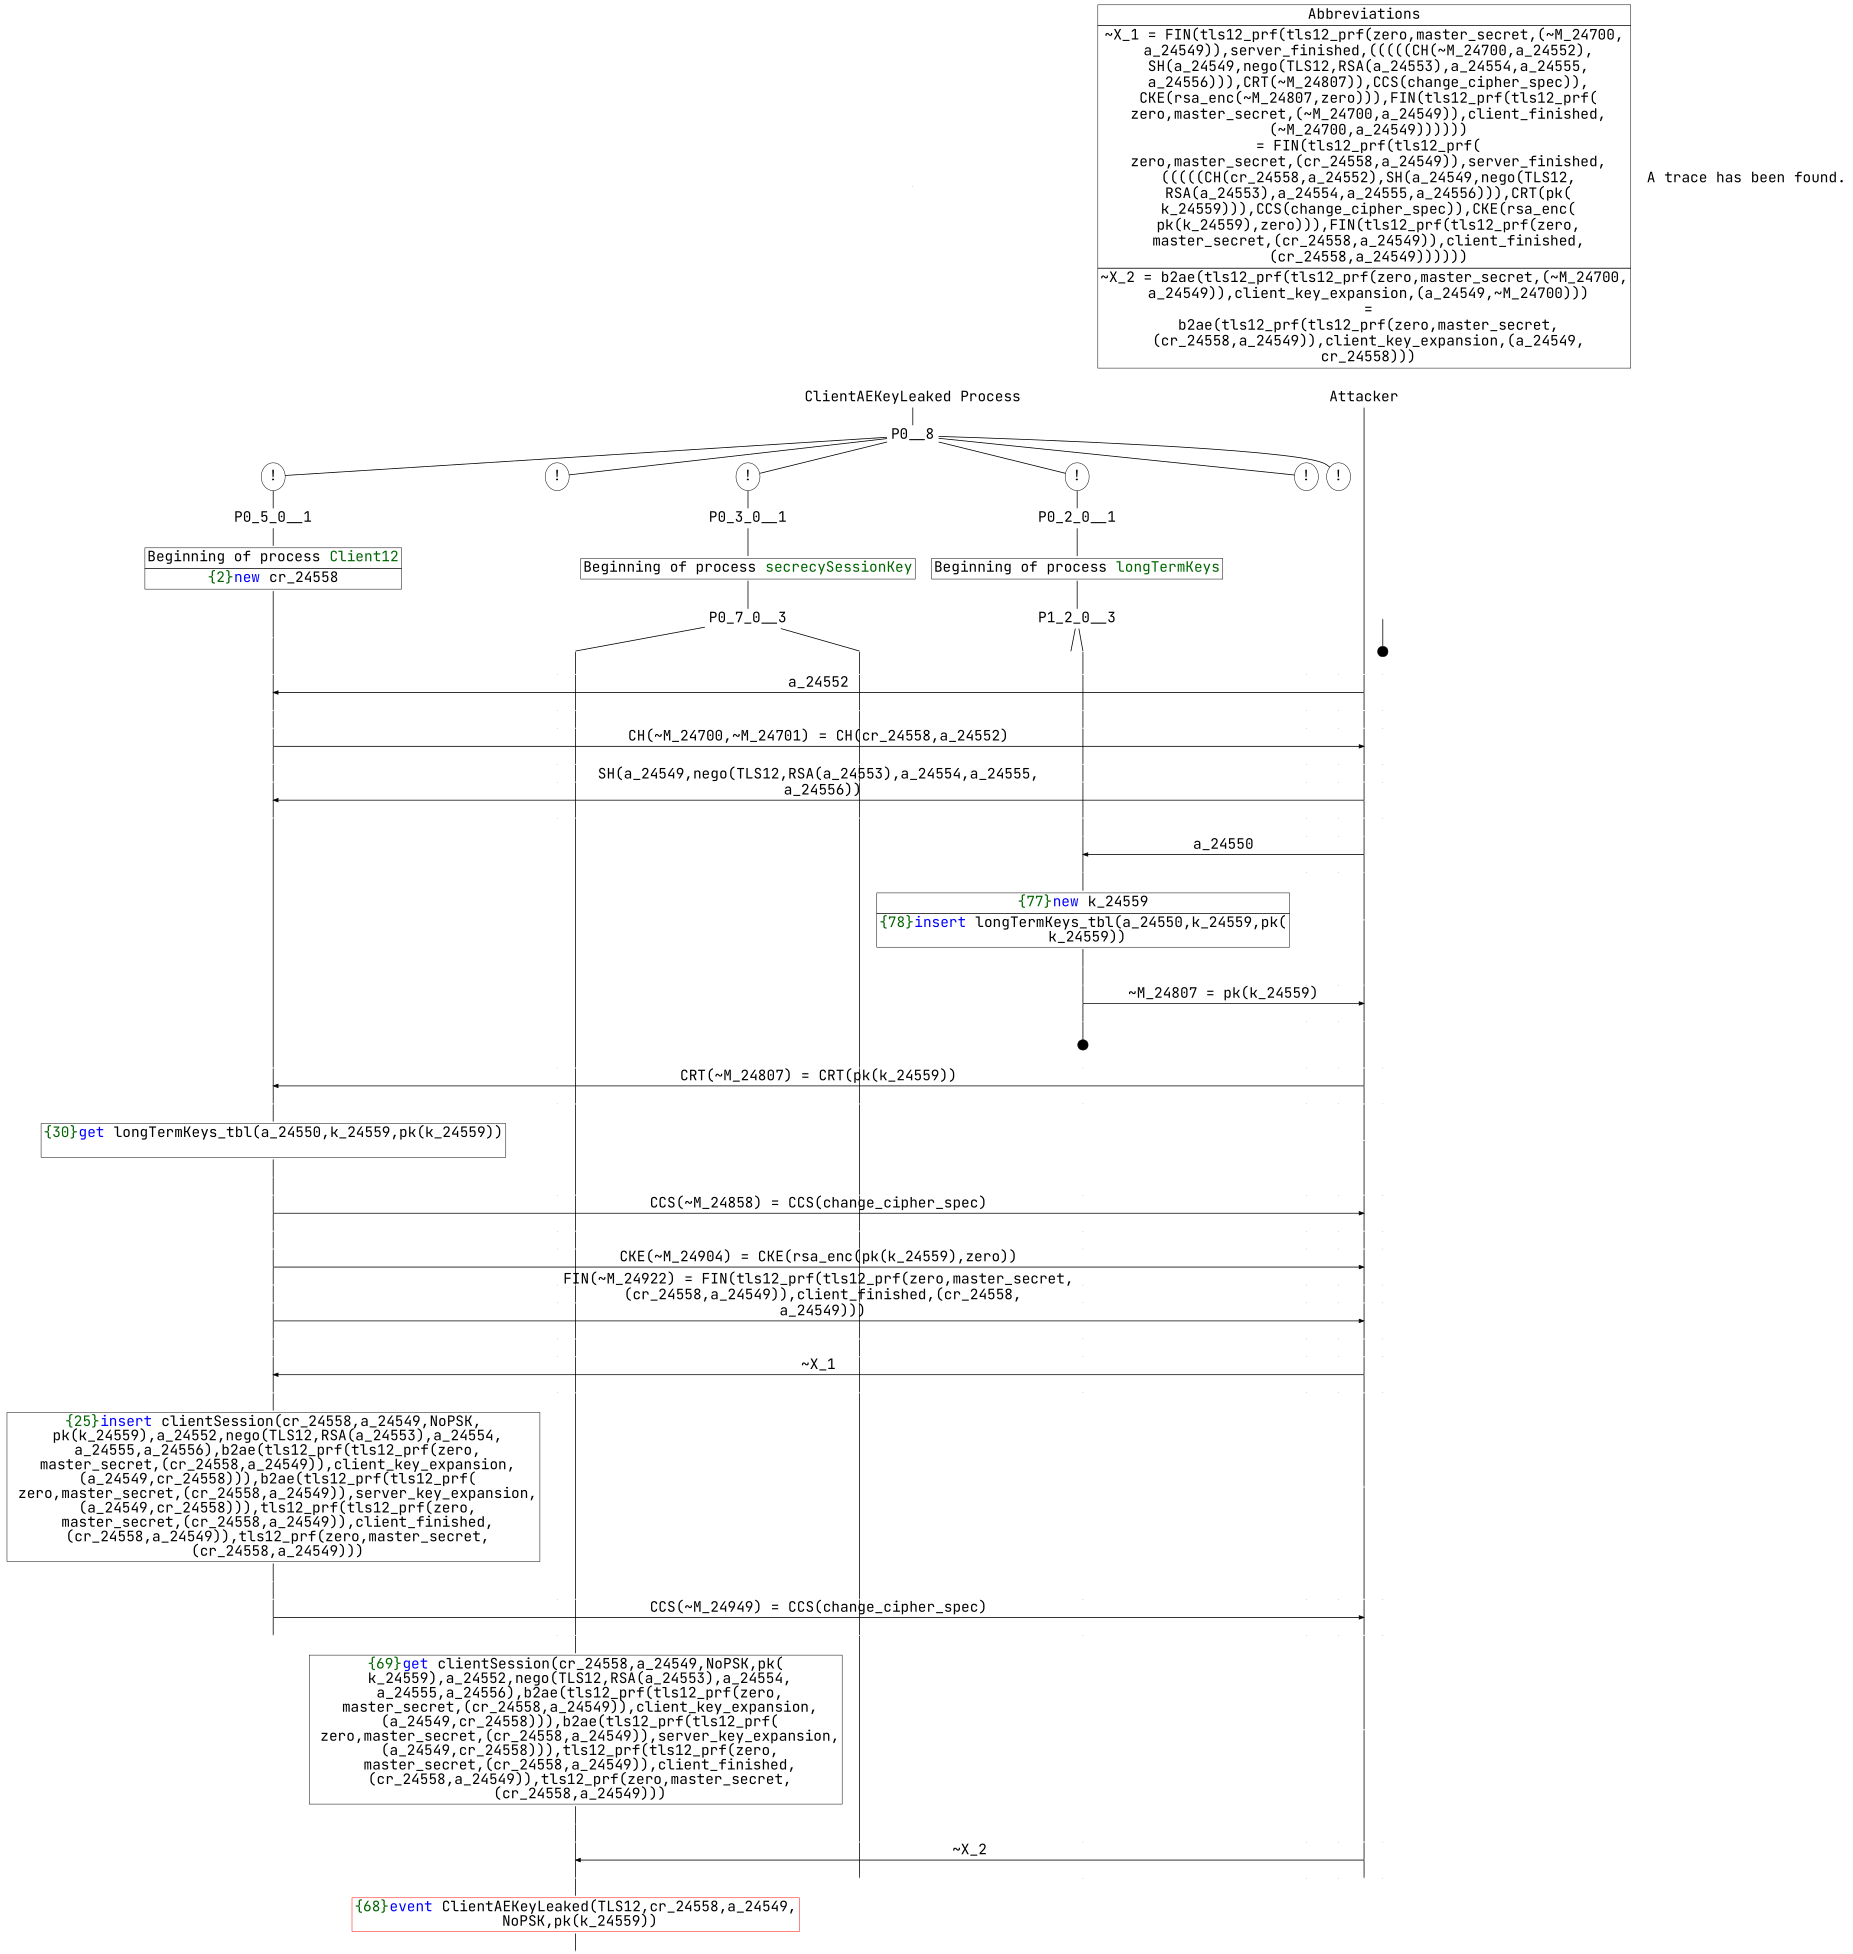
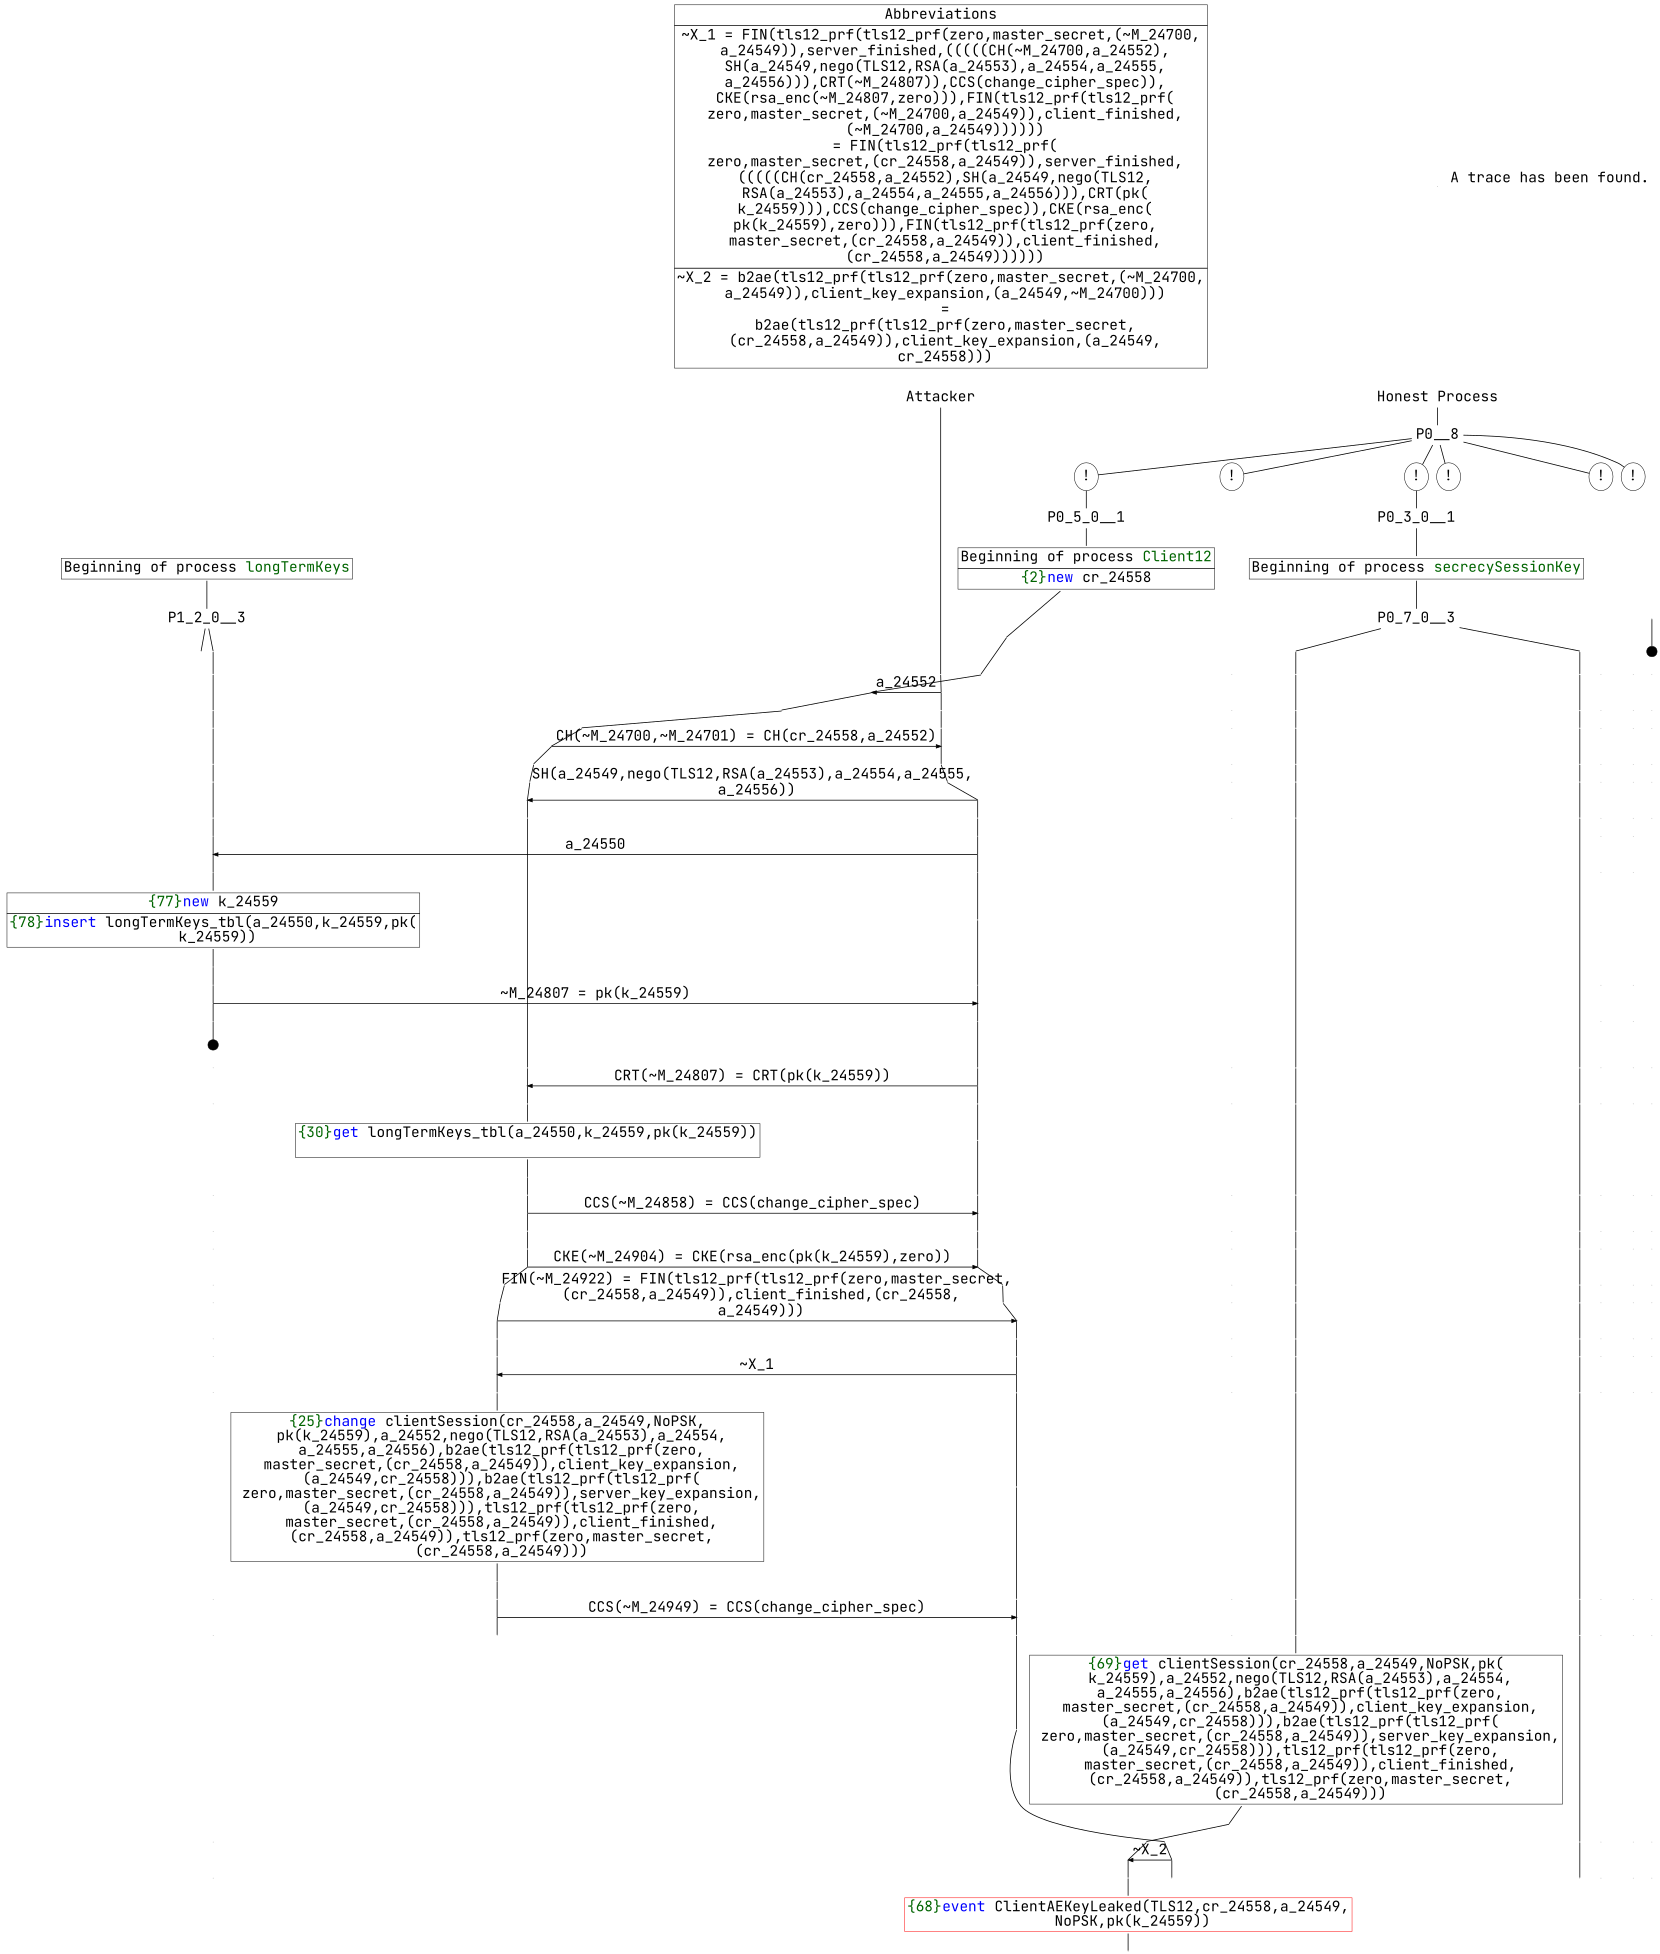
node "ClientAEKeyLeaked Process": label "ClientAEKeyLeaked Process" -> "Honest Process"
node "P0_2_0__1": removed
node "{25}": text "insert" -> "change"
